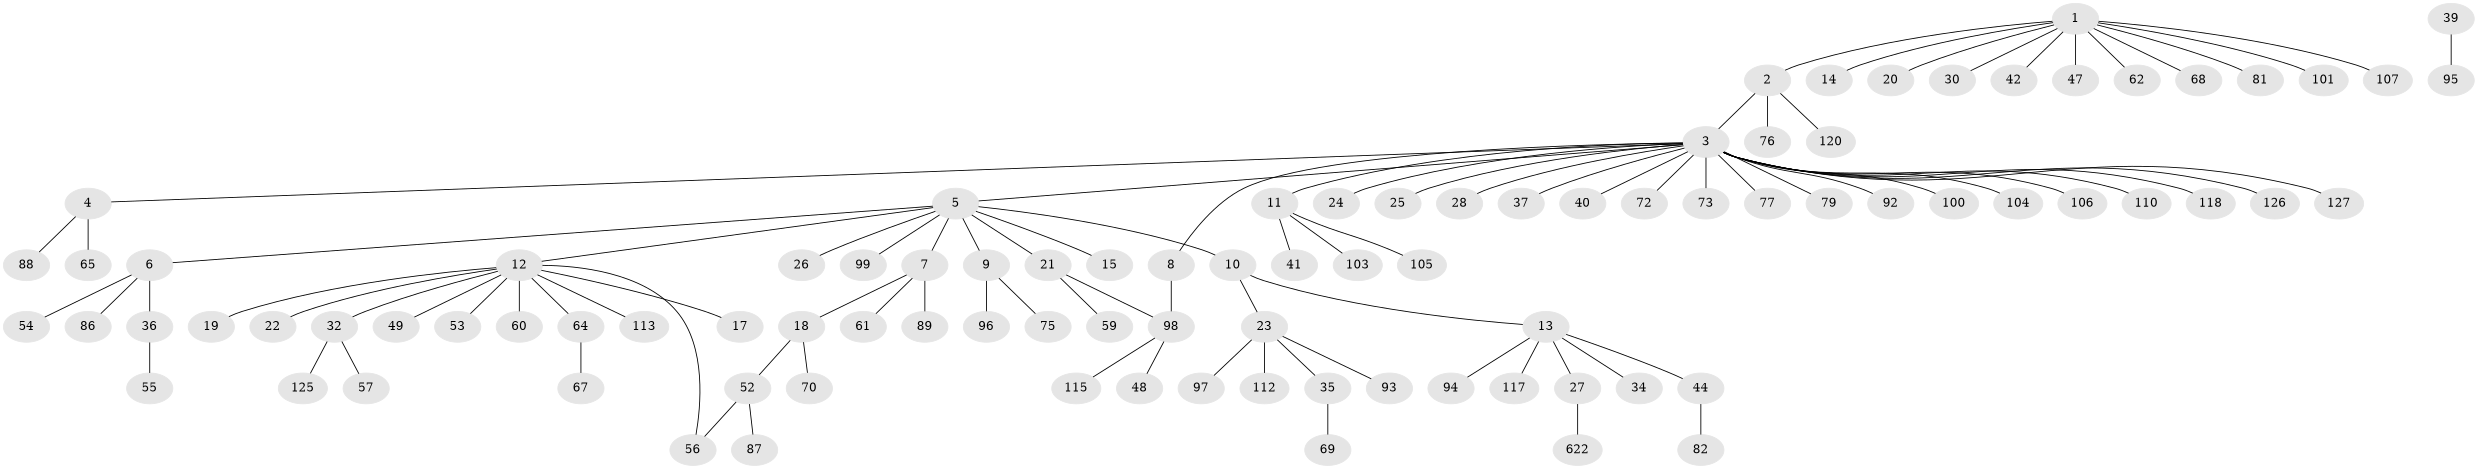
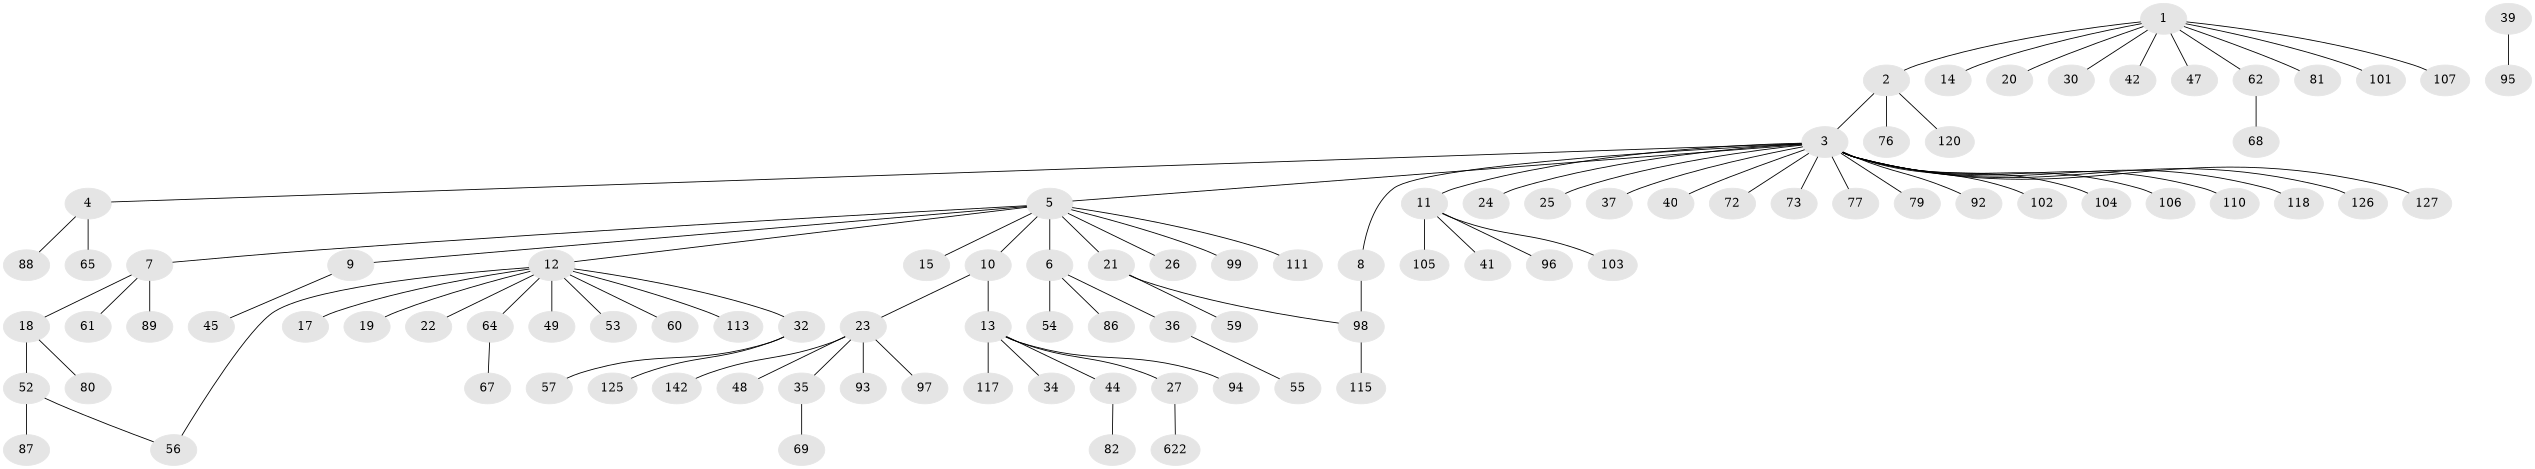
edge "1" -- "68": now "62" -- "68"
node "28": removed
node "100": label "100" -> "102"
node "111": added
edge "9" -- "96": now "11" -- "96"
node "75": label "75" -> "45"
edge "98" -- "48": now "23" -- "48"
node "70": label "70" -> "80"
node "112": label "112" -> "142"
